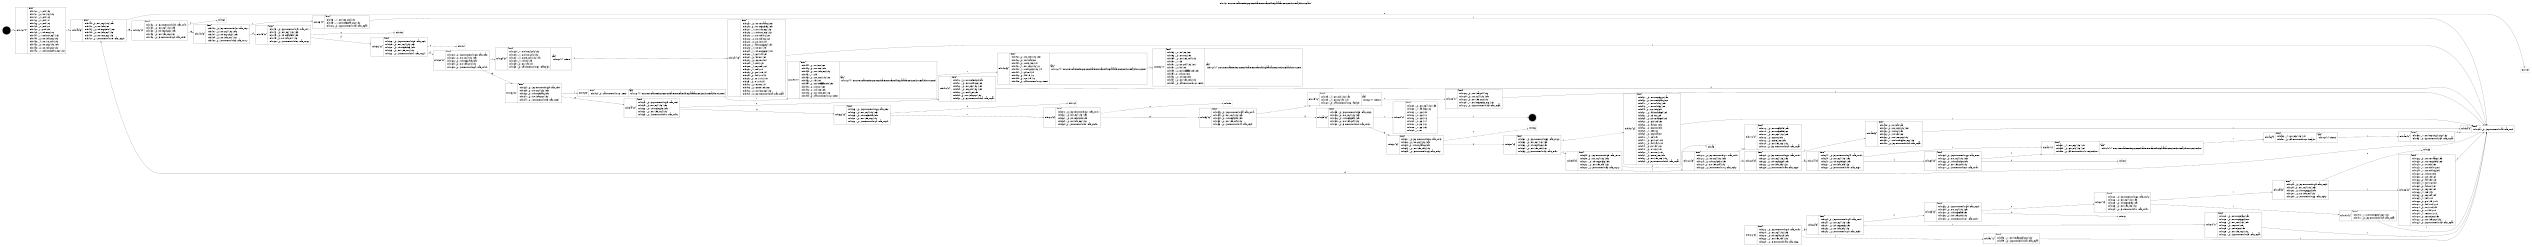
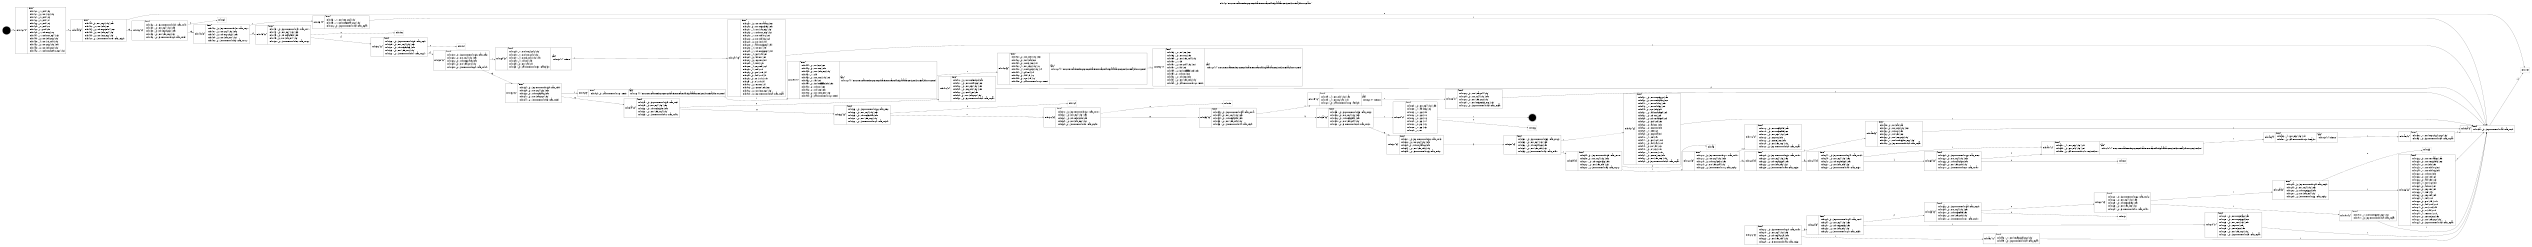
edge "0x4015c7 [25]" -> "0x401c38": now "0x401c0b [21]" -> "0x401c38"
edge "0x401d2a [5]" -> "0x4014af [23]": now "0x401d2a [5]" -> "0x4017ed"
